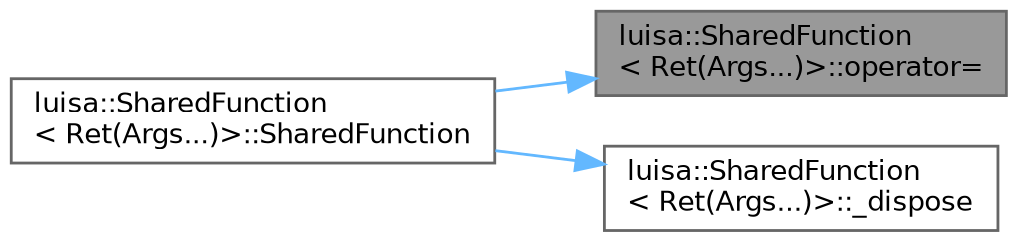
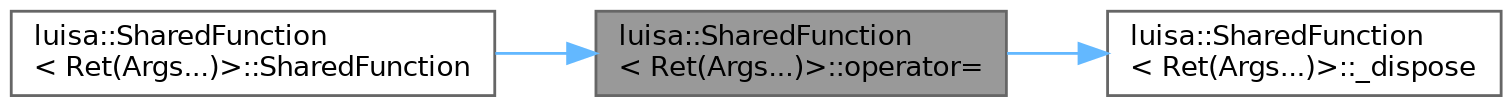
edge "luisa::SharedFunction < Ret(Args...)>::SharedFunction" -> "luisa::SharedFunction < Ret(Args...)>::_dispose": now "luisa::SharedFunction < Ret(Args...)>::operator=" -> "luisa::SharedFunction < Ret(Args...)>::_dispose"
